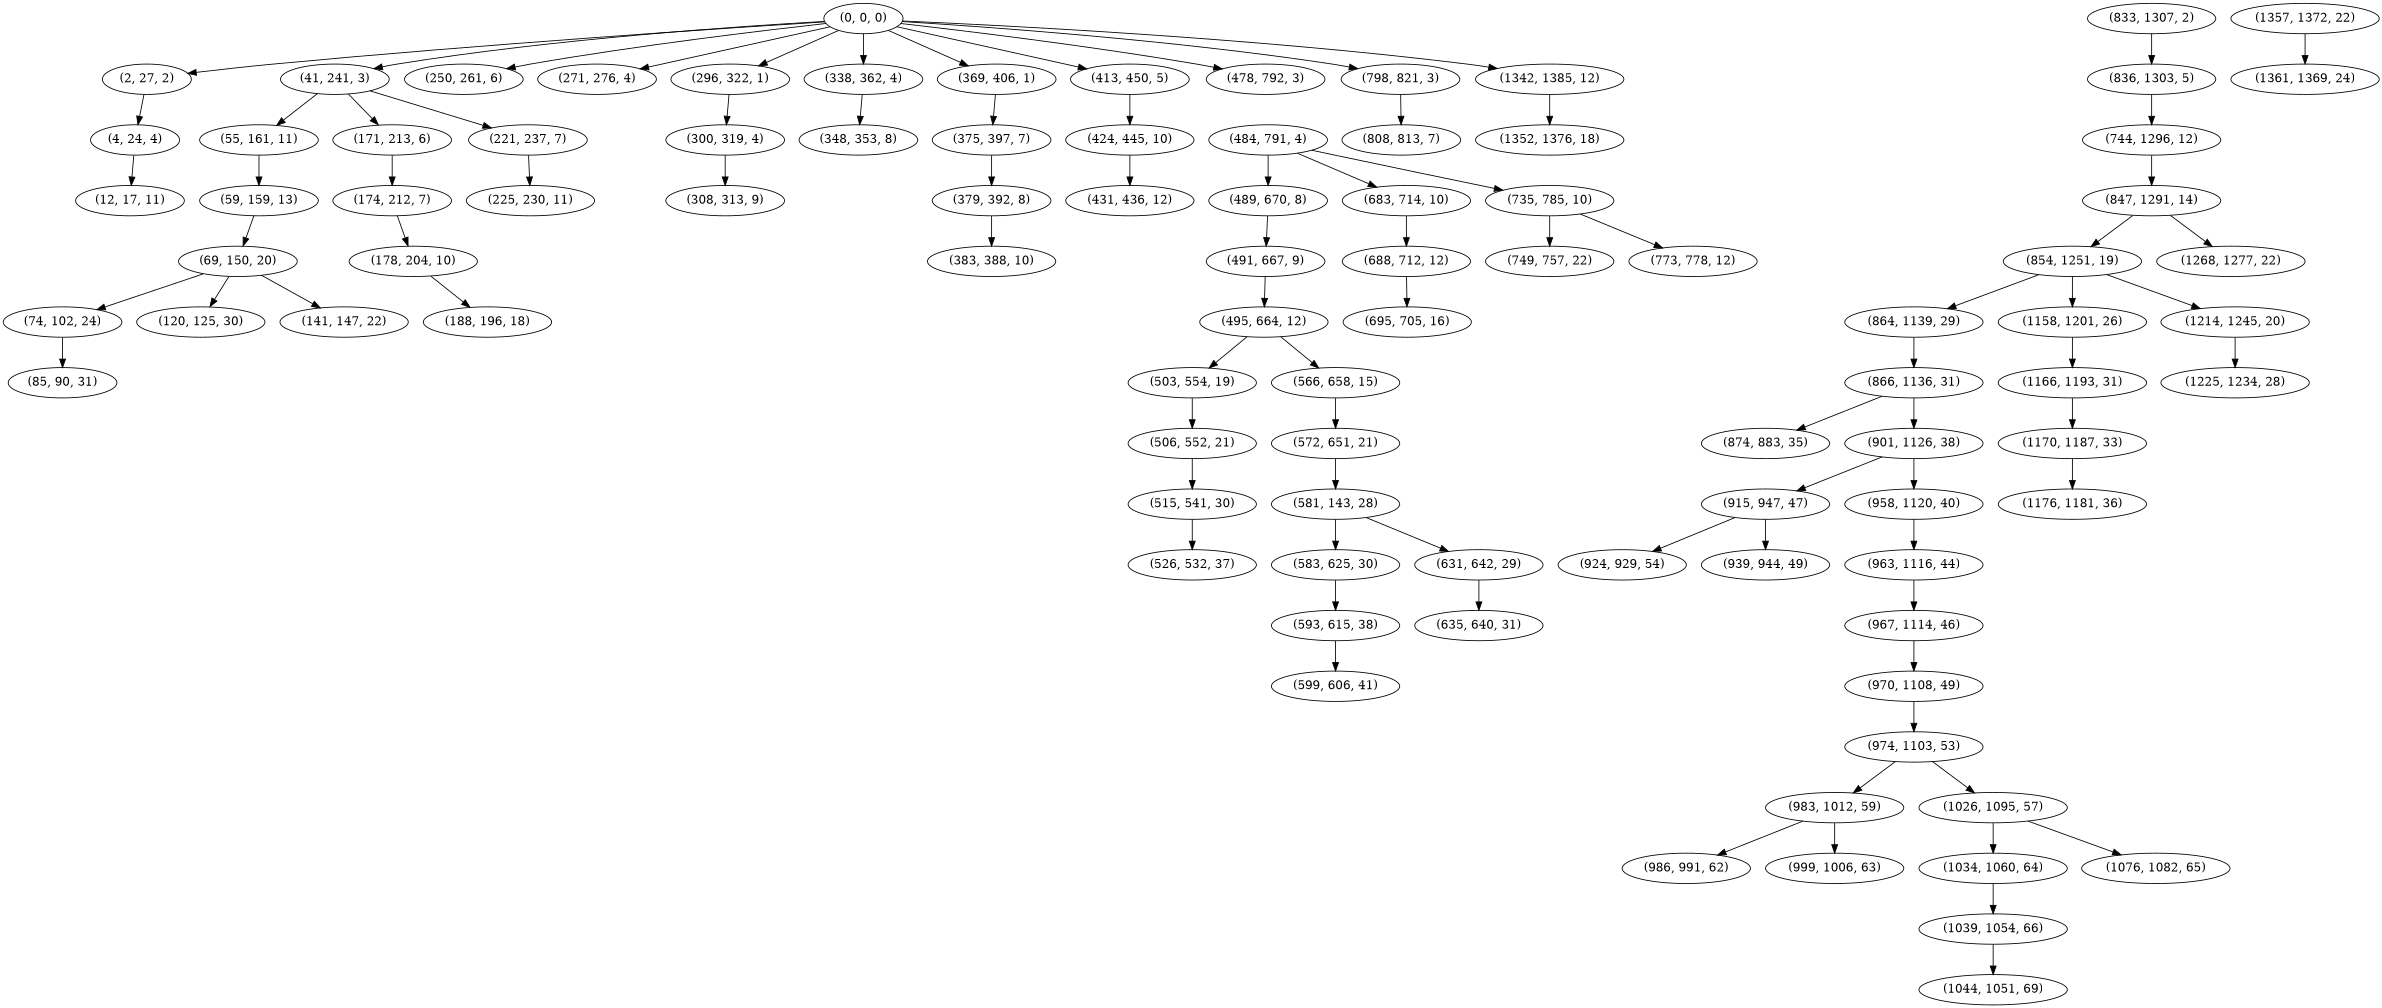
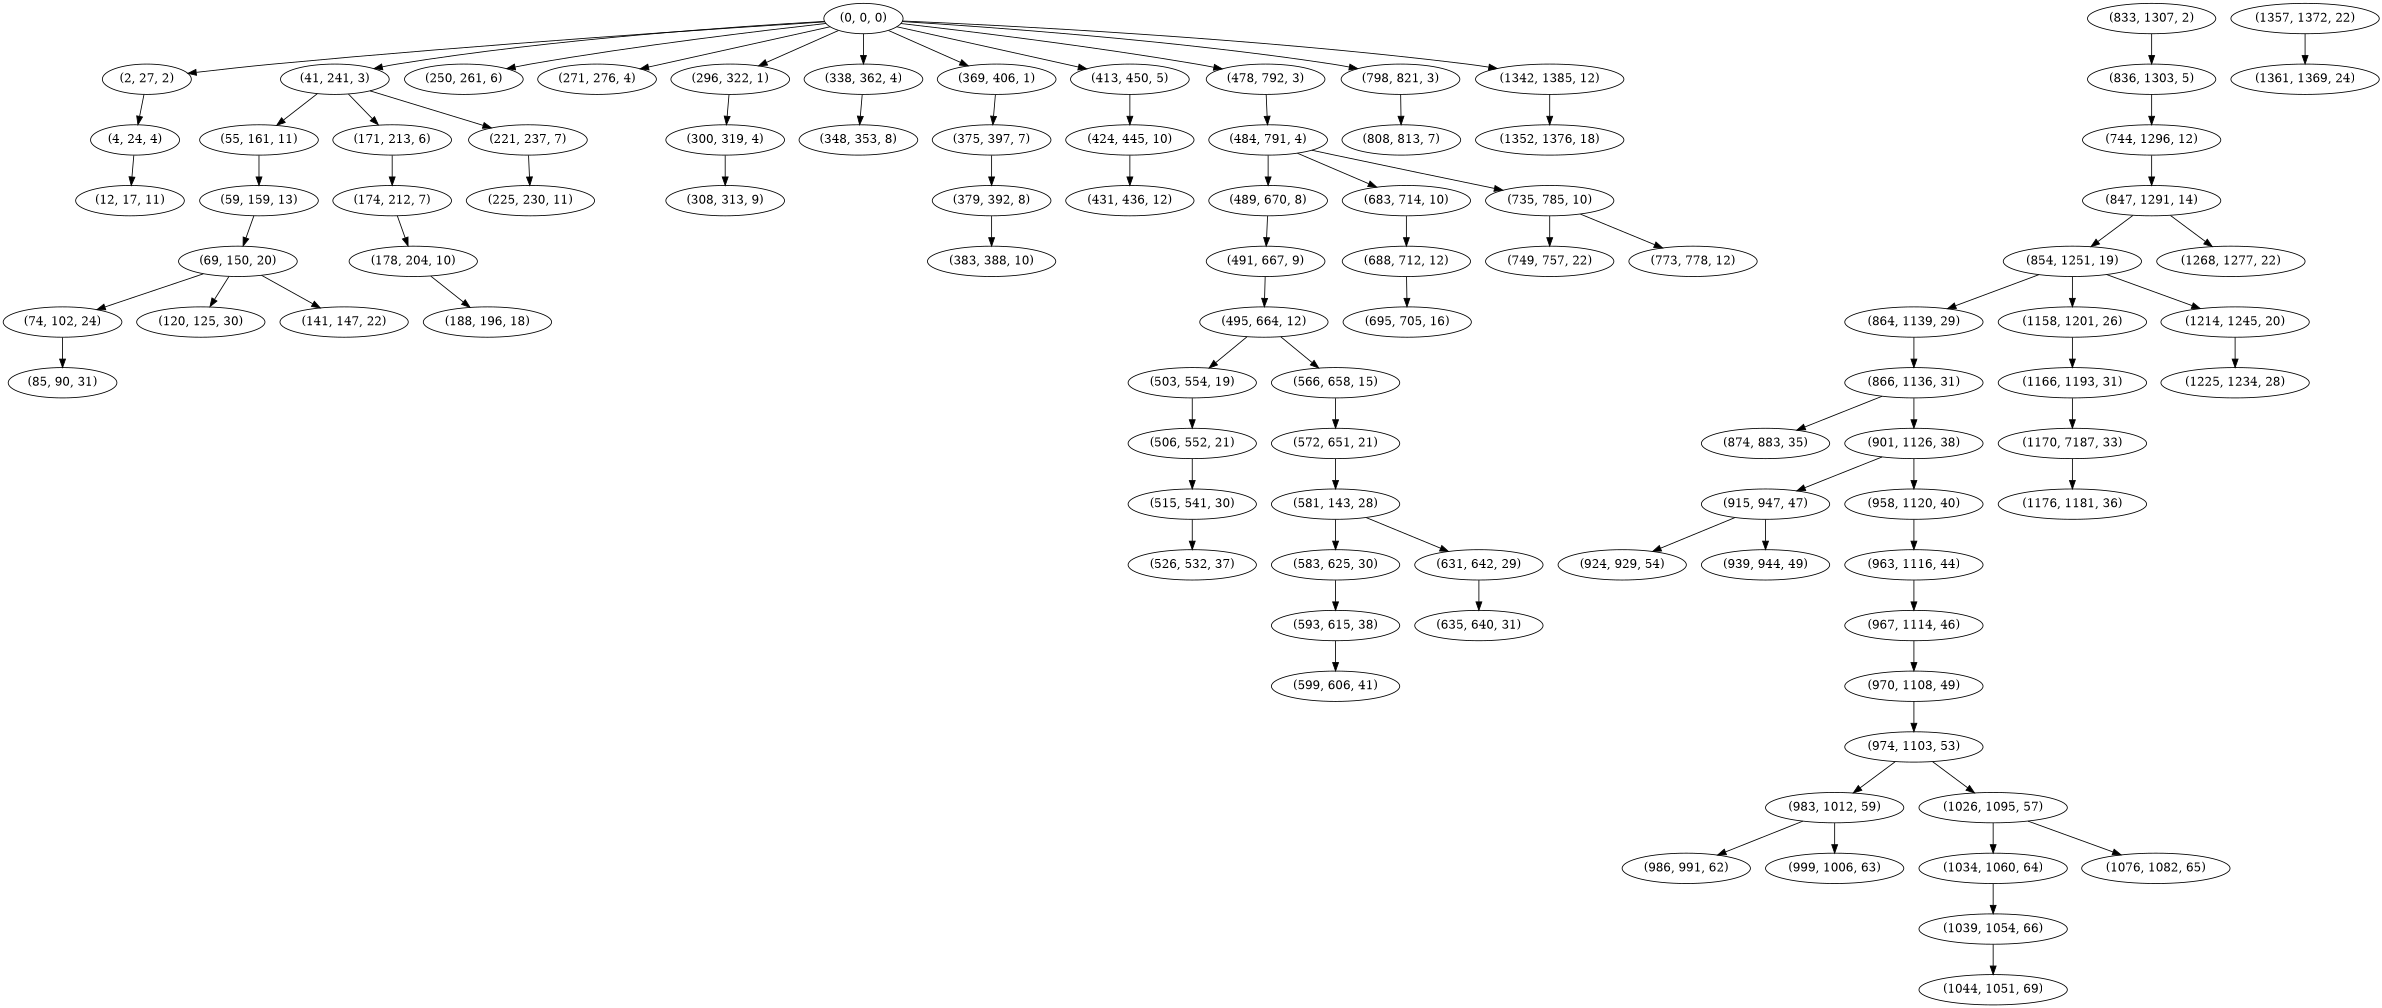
edge "(478, 792, 3)" -> "(484, 791, 4)": added
node "(1170, 1187, 33)": label "(1170, 1187, 33)" -> "(1170, 7187, 33)"
